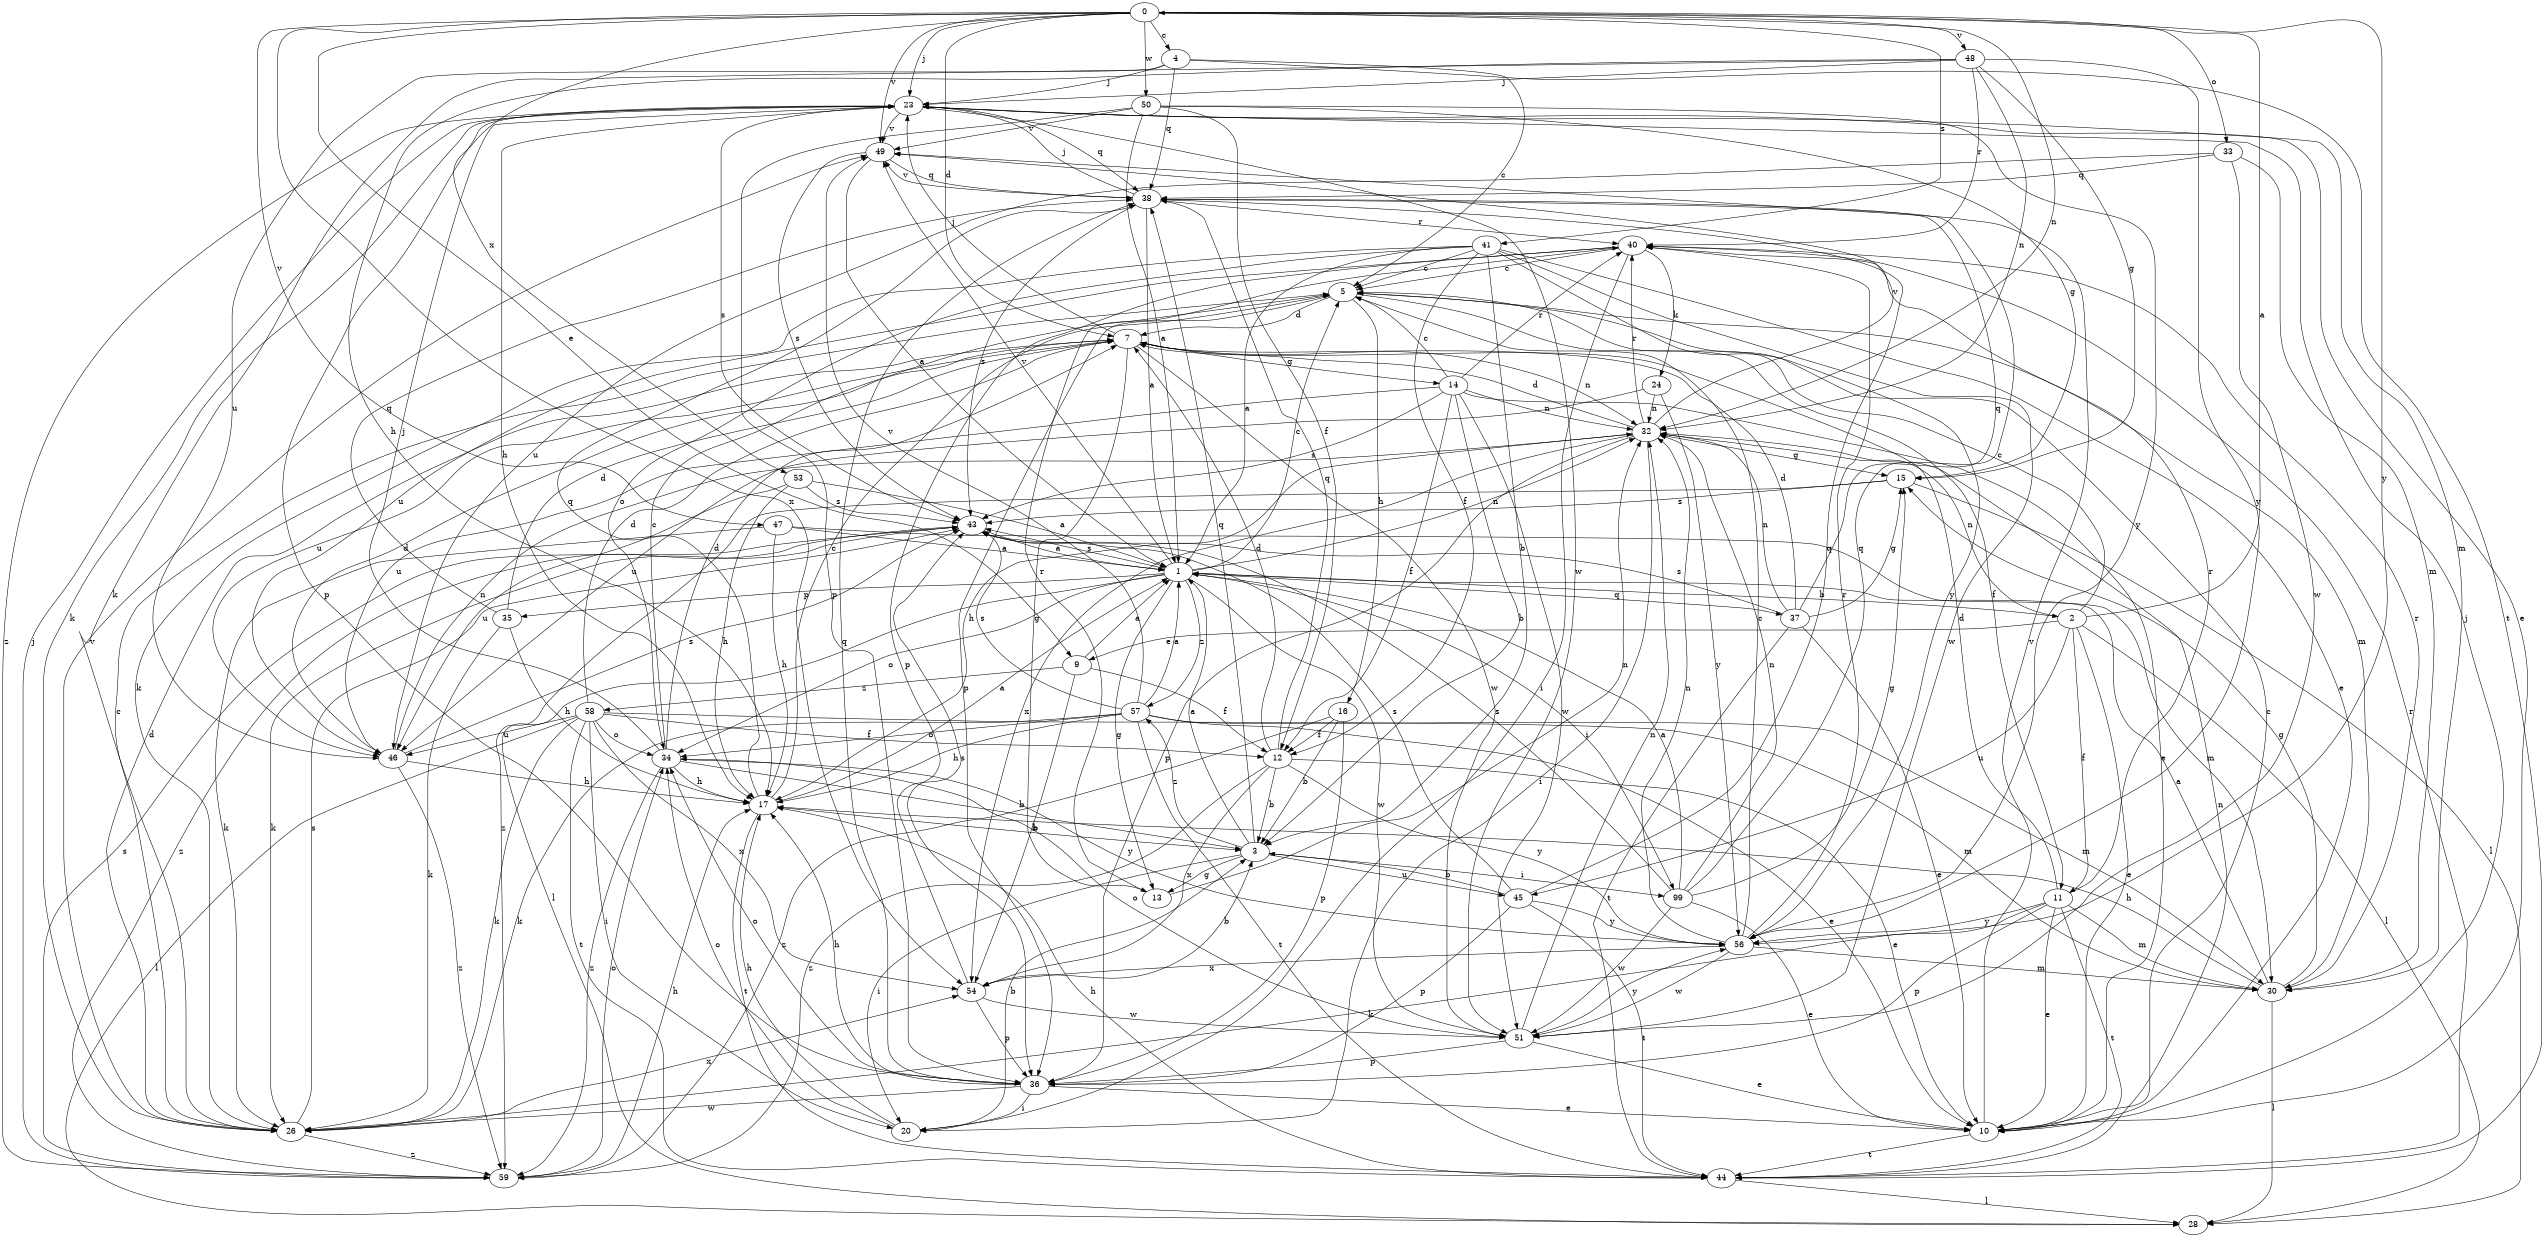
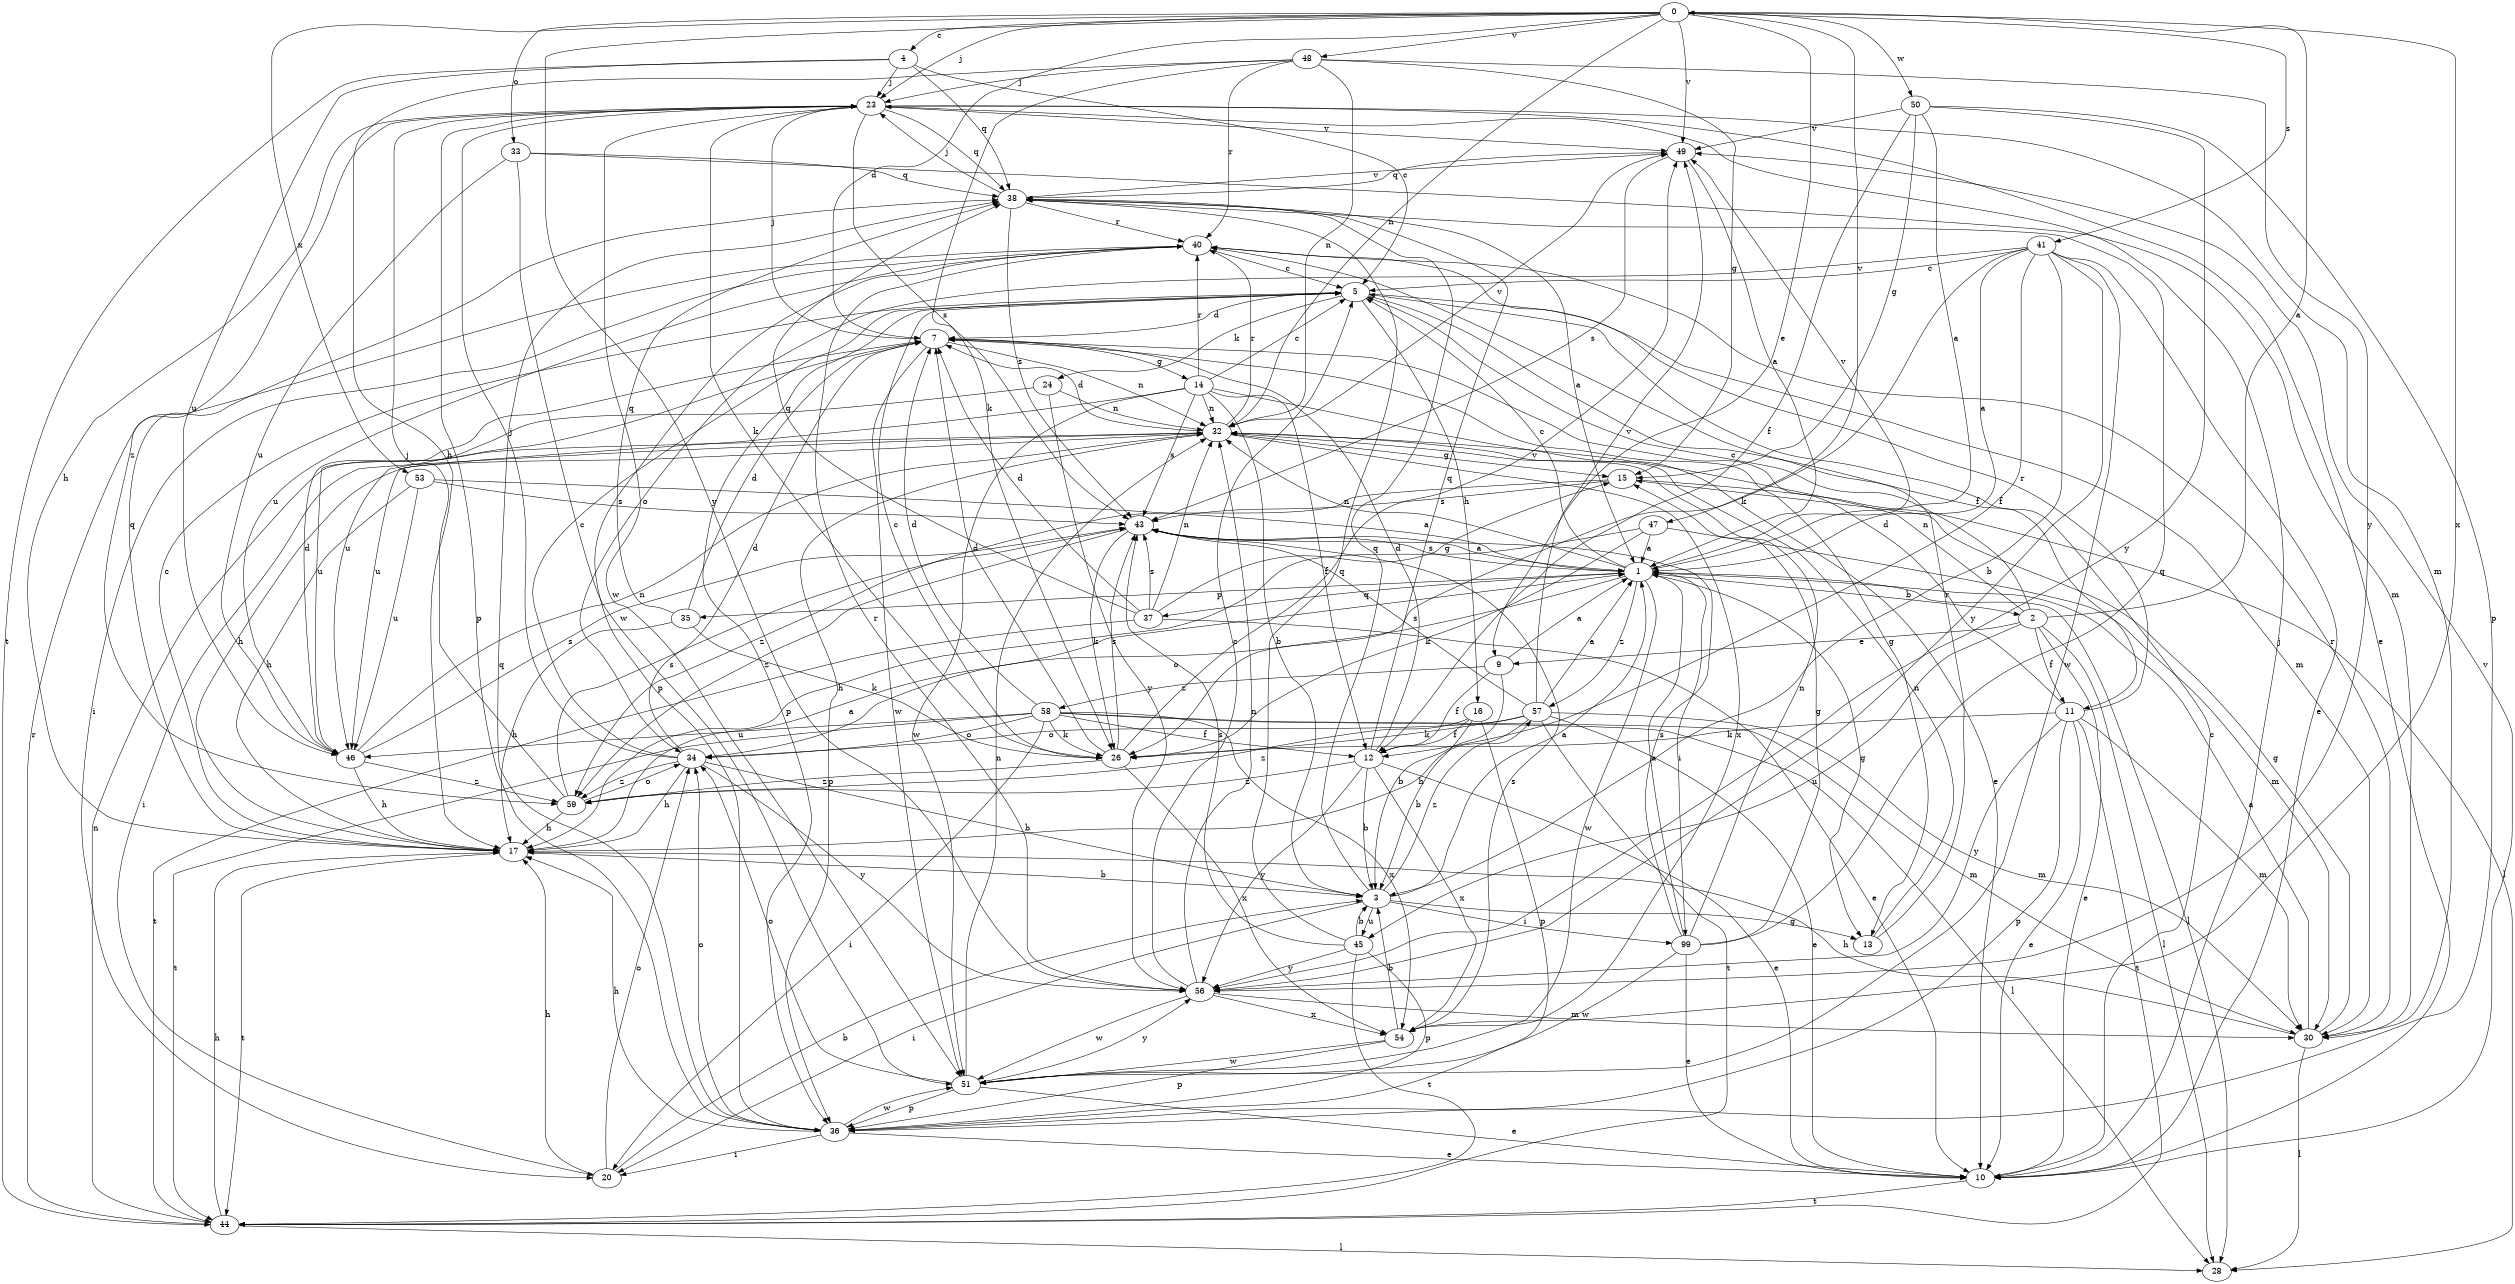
edge "40" -> "24": now "5" -> "24"
edge "9" -> "54": now "9" -> "3"
edge "36" -> "26": now "36" -> "51"
